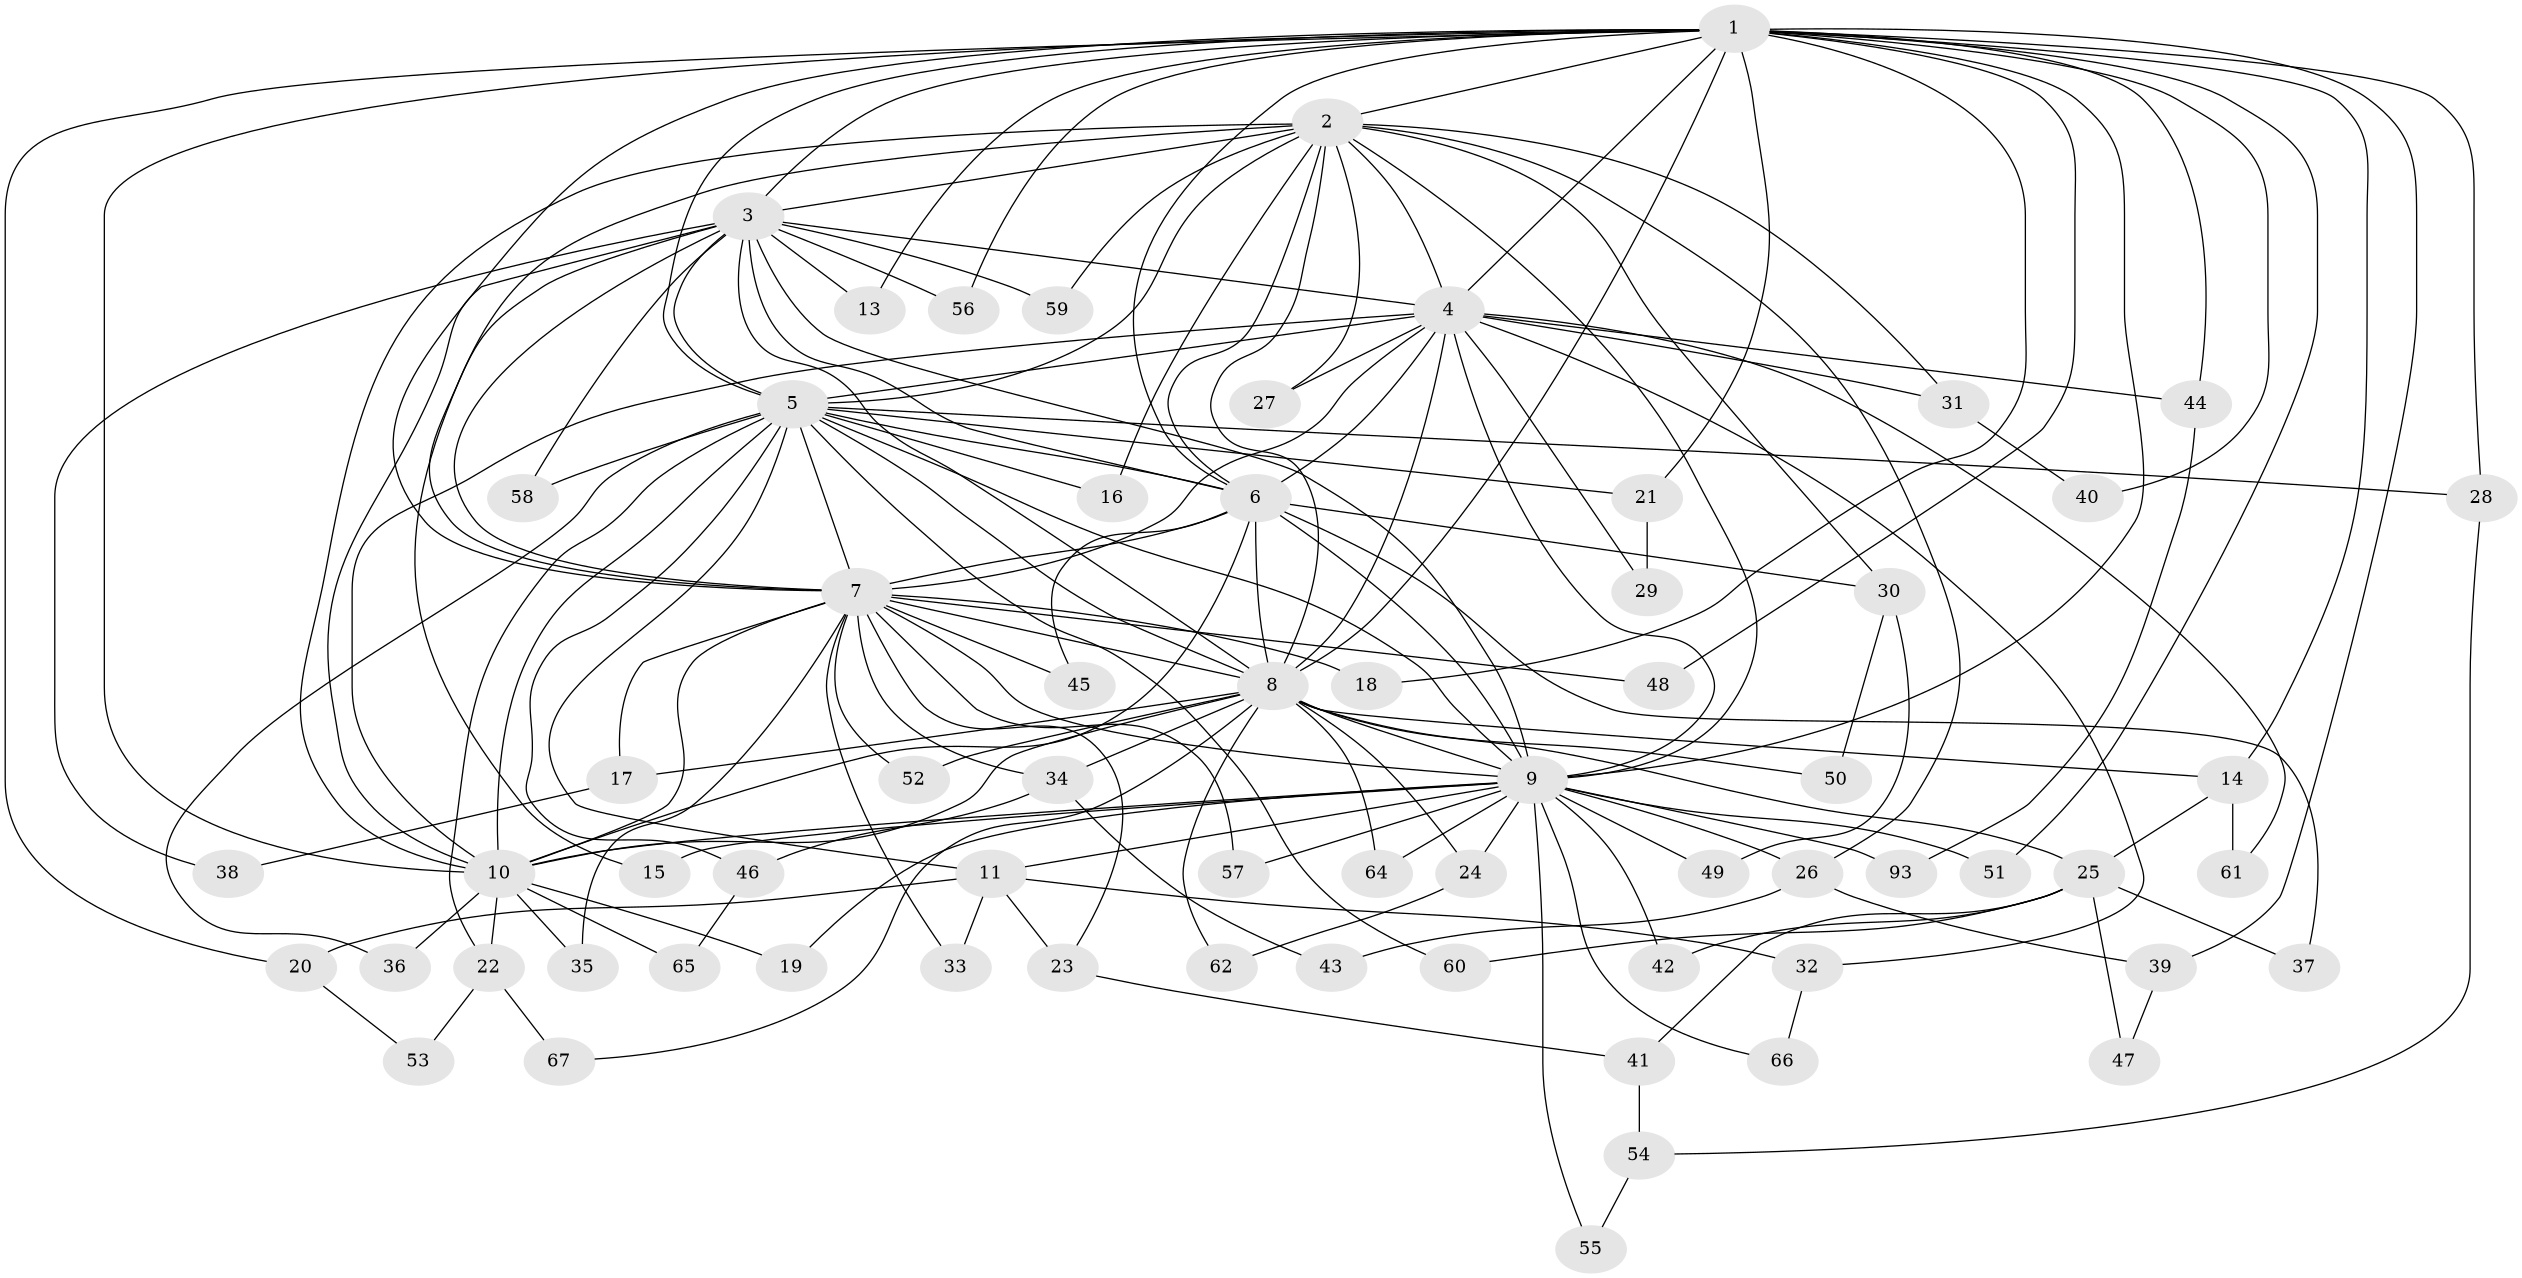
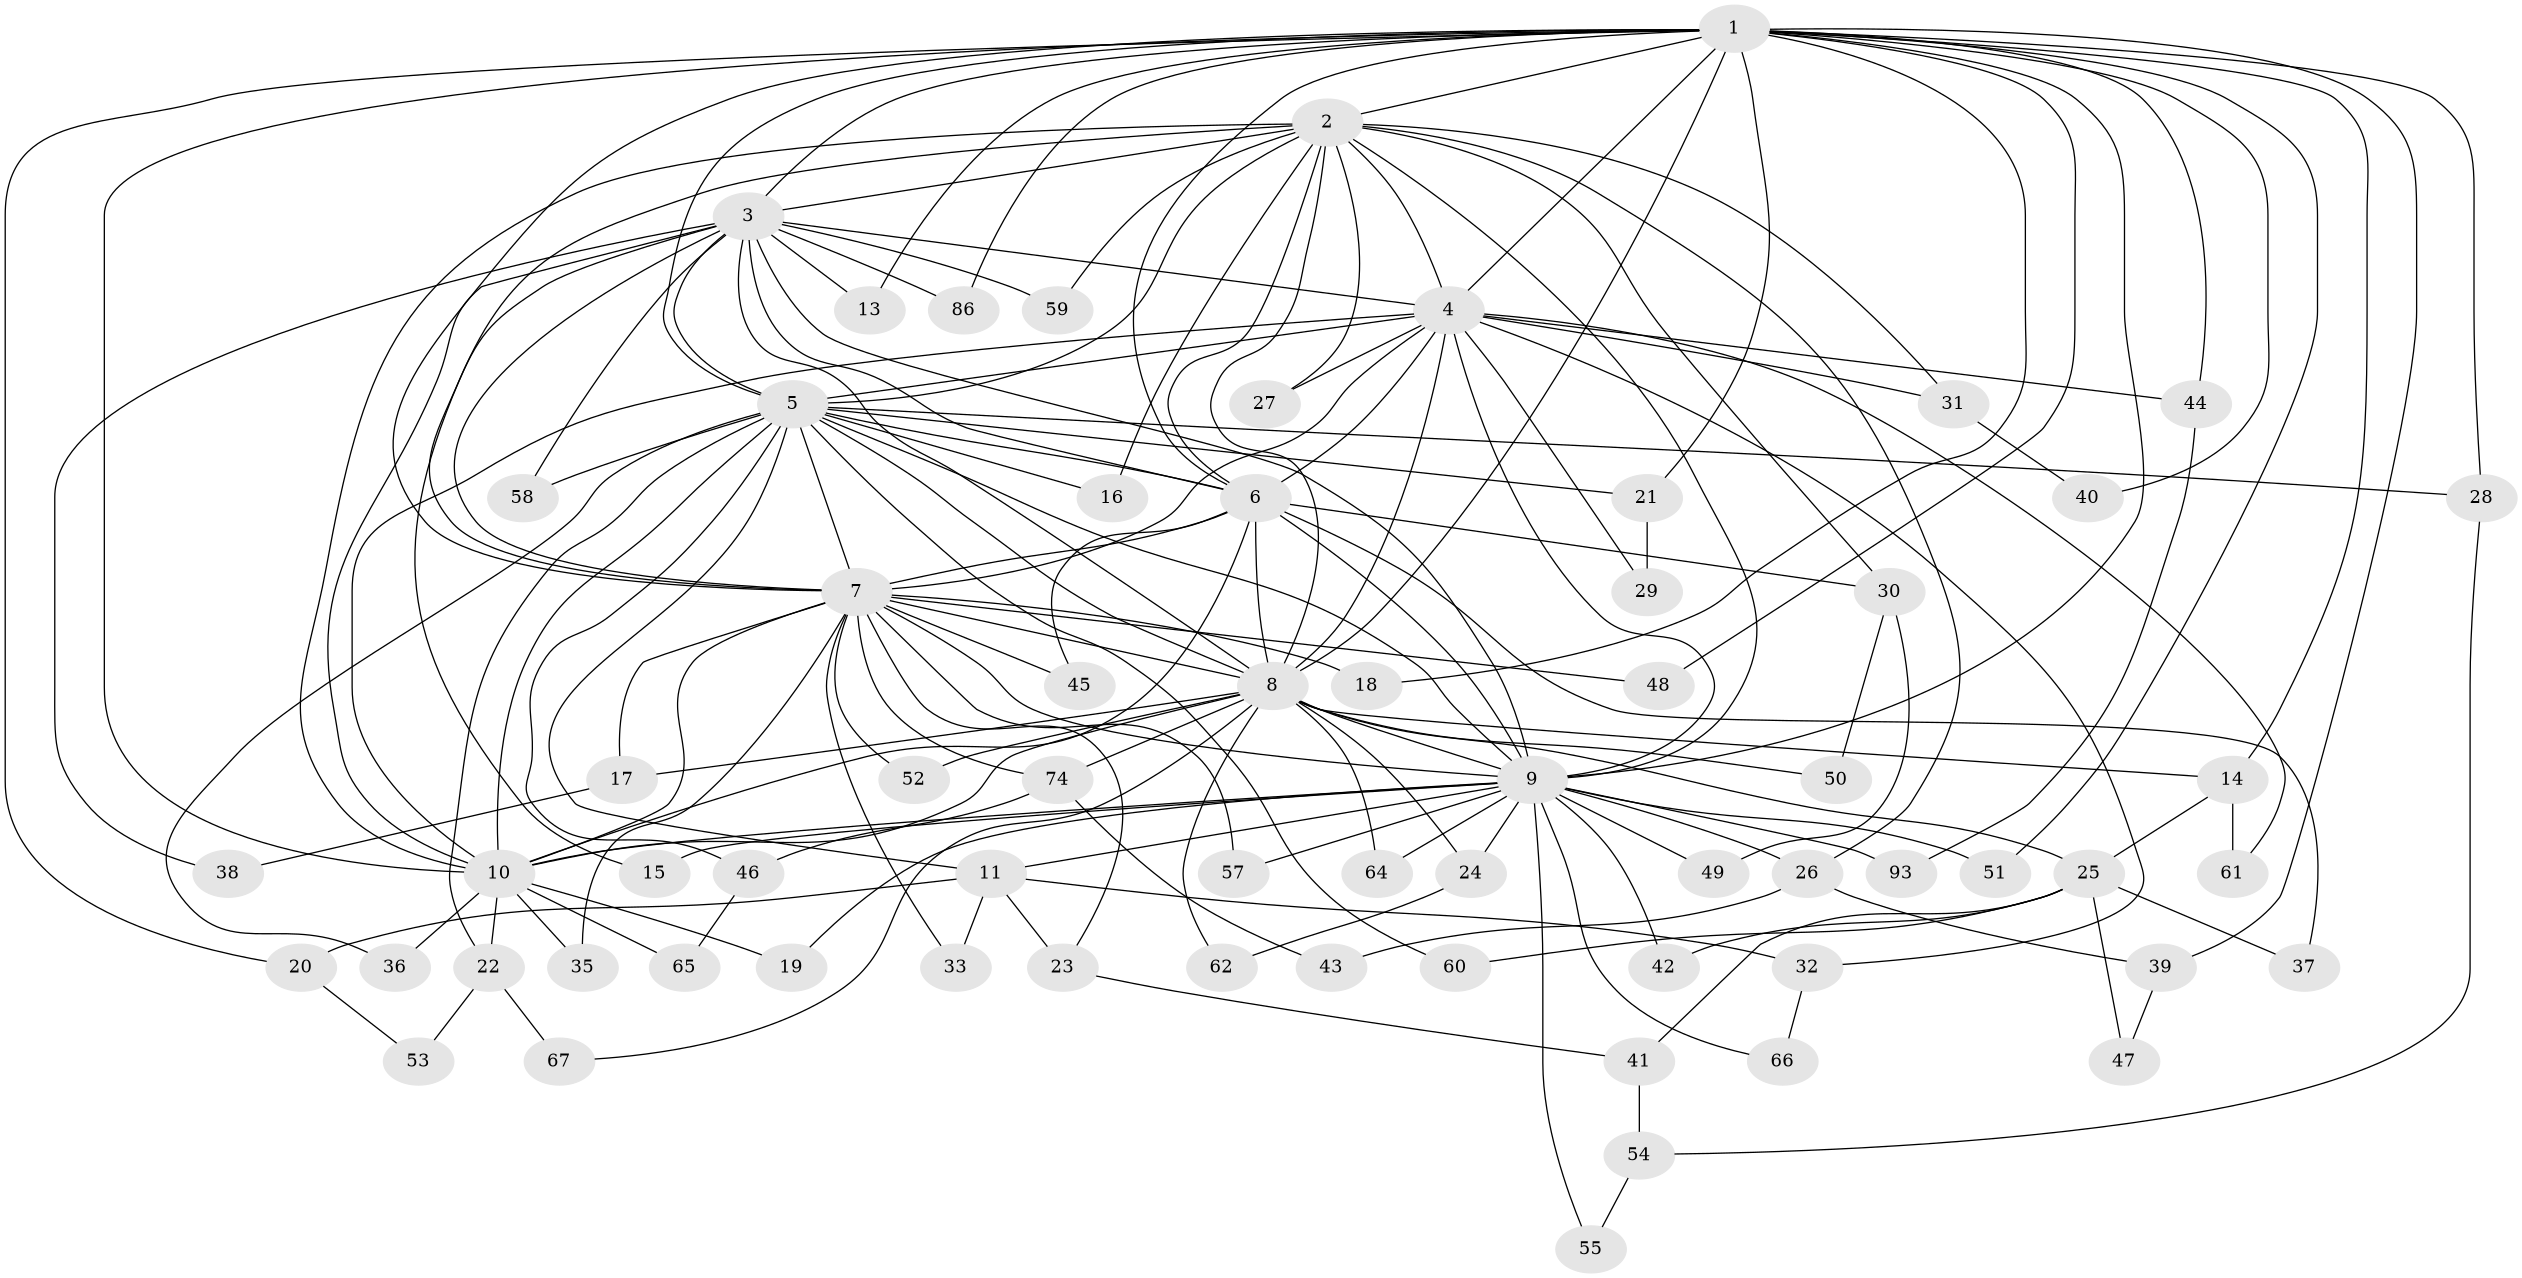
node "56": label "56" -> "86"
node "34": label "34" -> "74"
